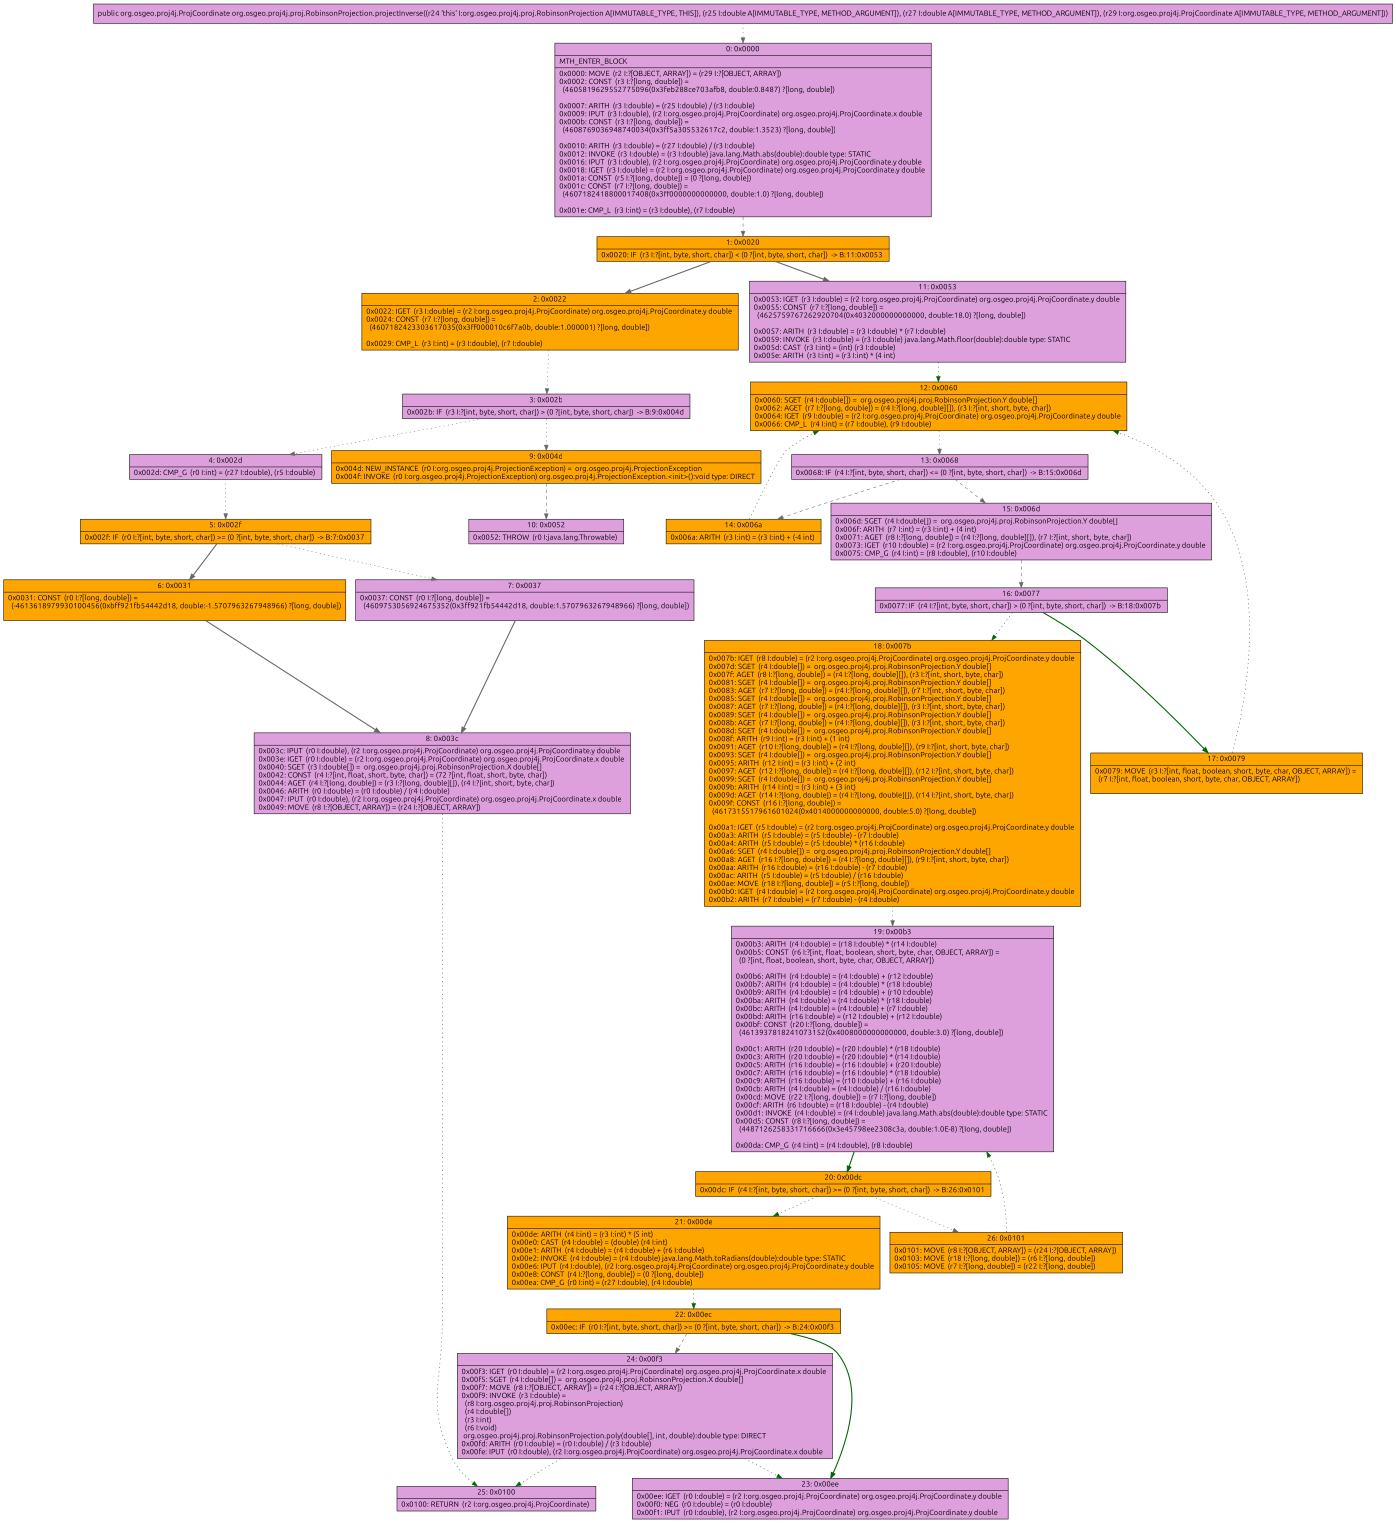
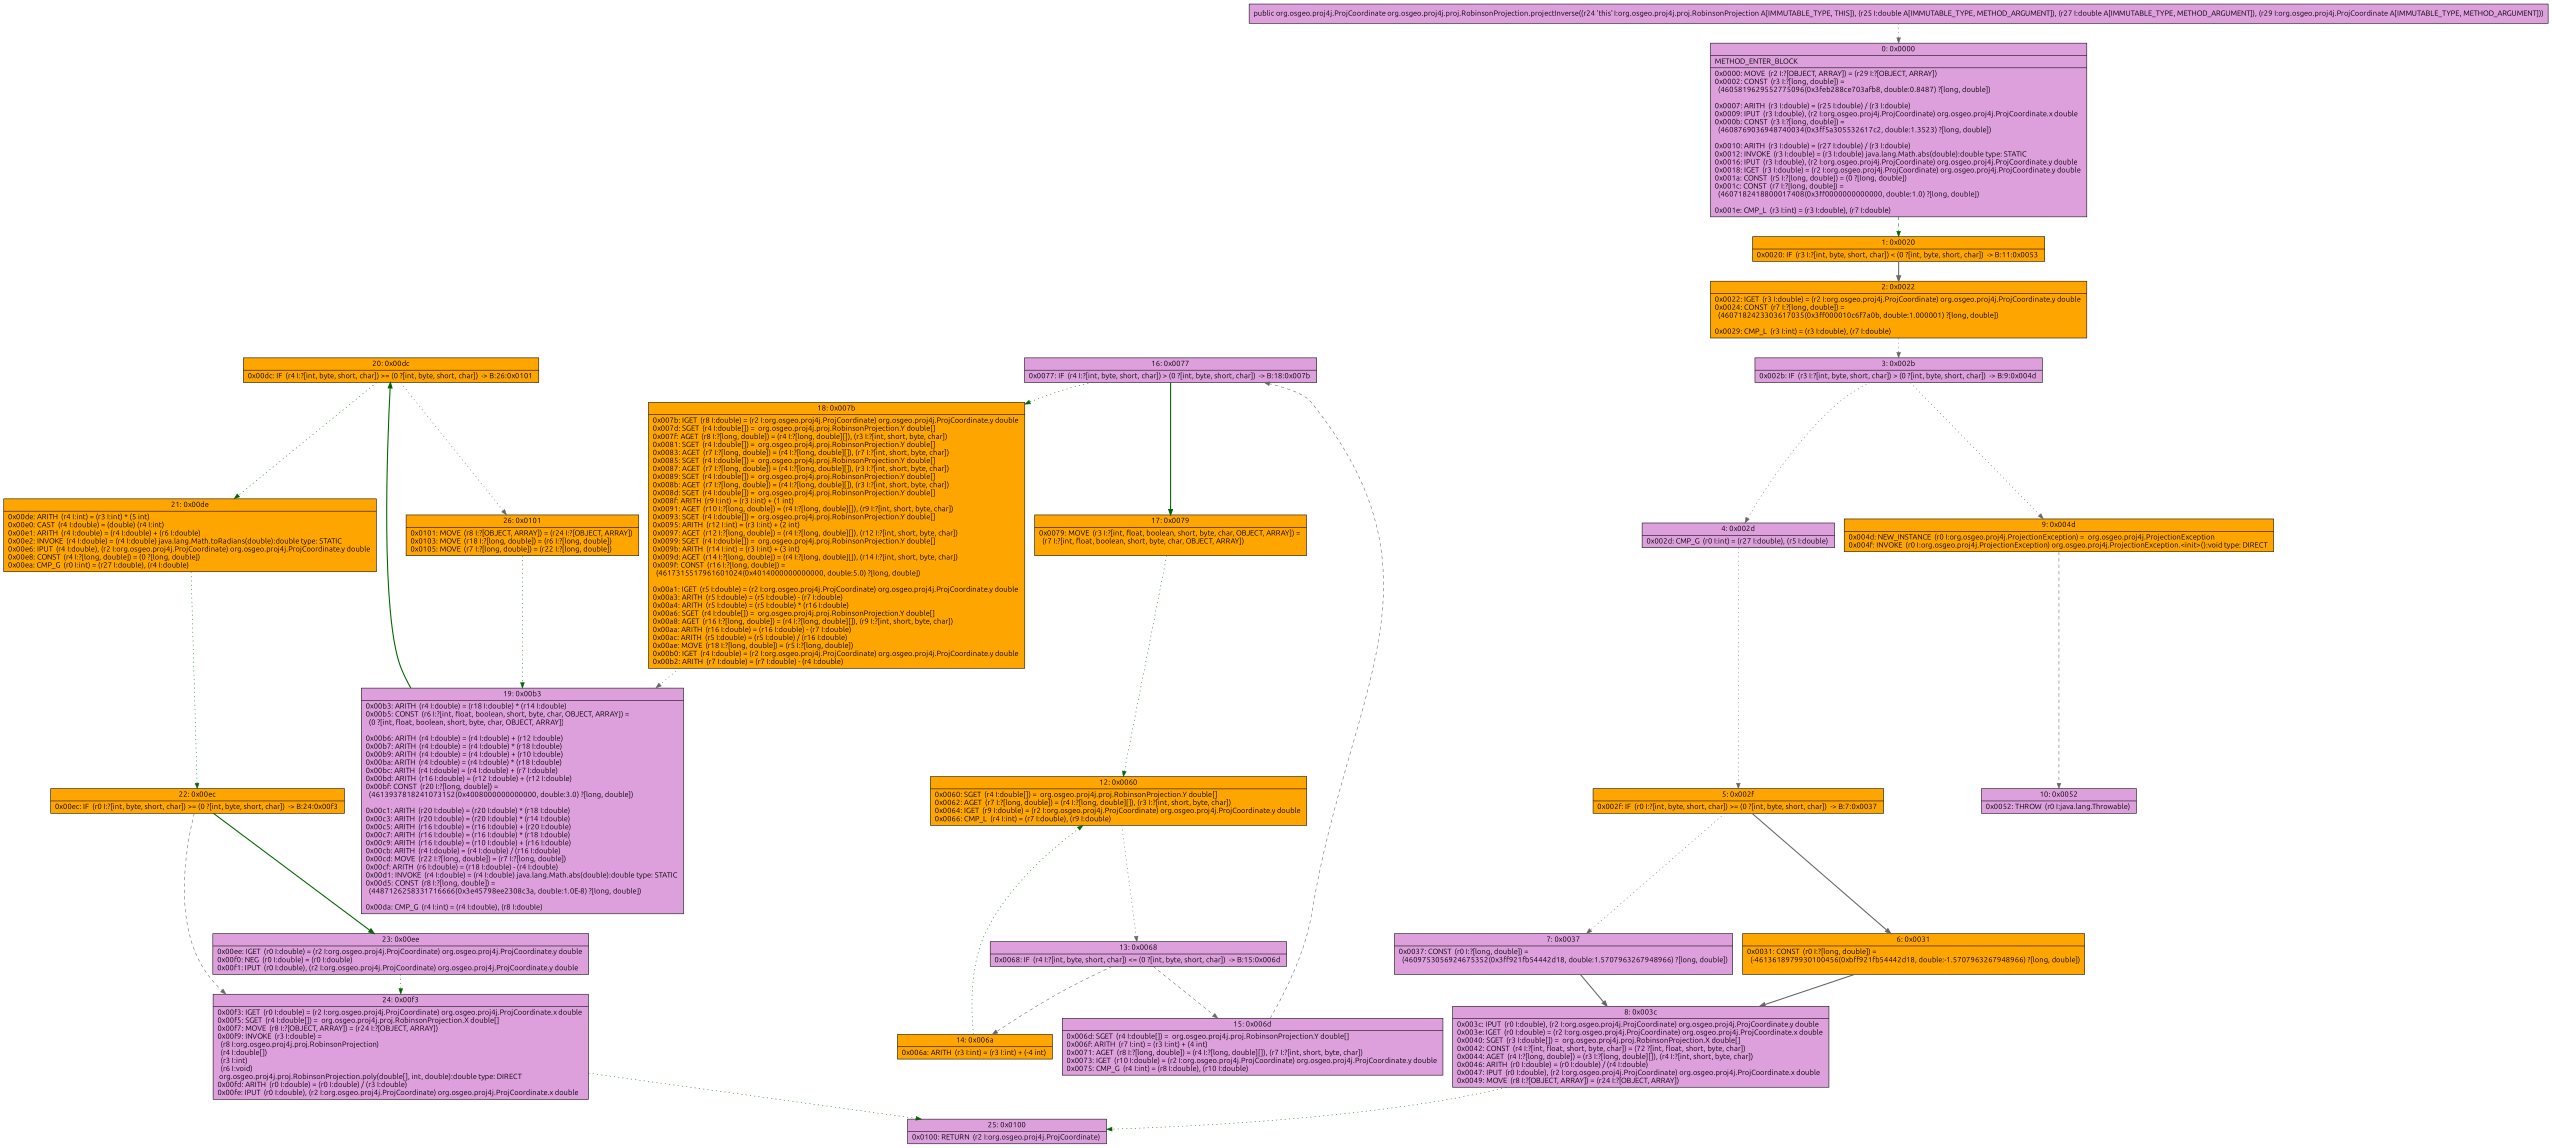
node "0: 0x0000": text "MTH_ENTER_BLOCK" -> "METHOD_ENTER_BLOCK"
edge "0: 0x0000" -> "1: 0x0020": color gray40 -> darkgreen
node "11: 0x0053": removed
edge "24: 0x00f3" -> "23: 0x00ee": reversed
